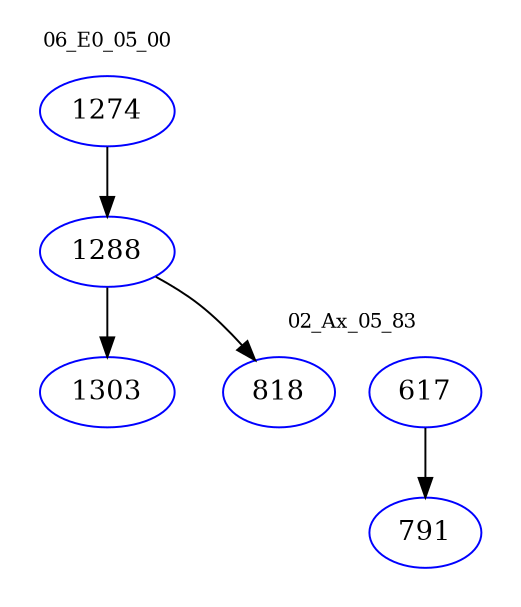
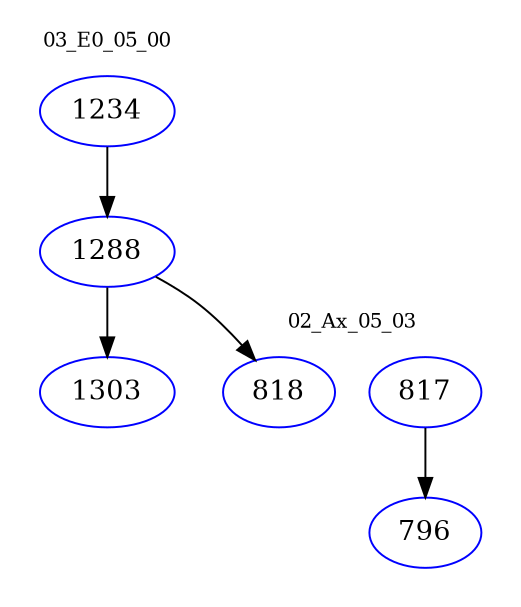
cluster "06_E0_05_00": label "06_E0_05_00" -> "03_E0_05_00"
node "1274": label "1274" -> "1234"
cluster "02_Ax_05_83": label "02_Ax_05_83" -> "02_Ax_05_03"
node "617": label "617" -> "817"
node "791": label "791" -> "796"
